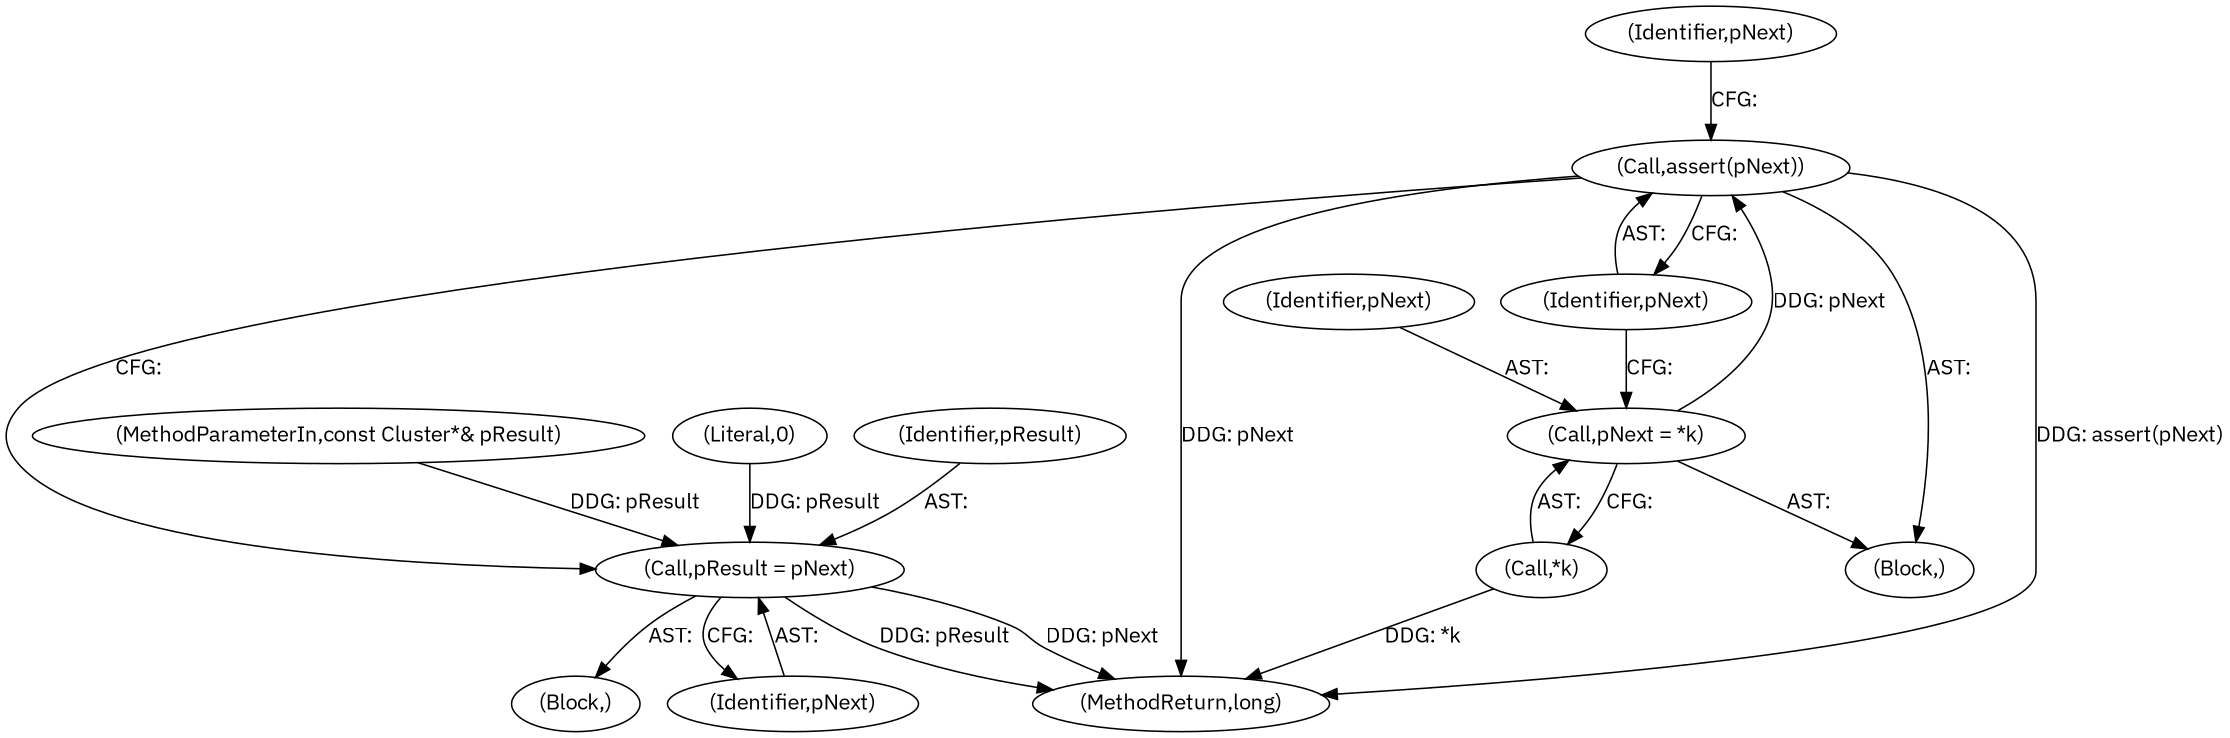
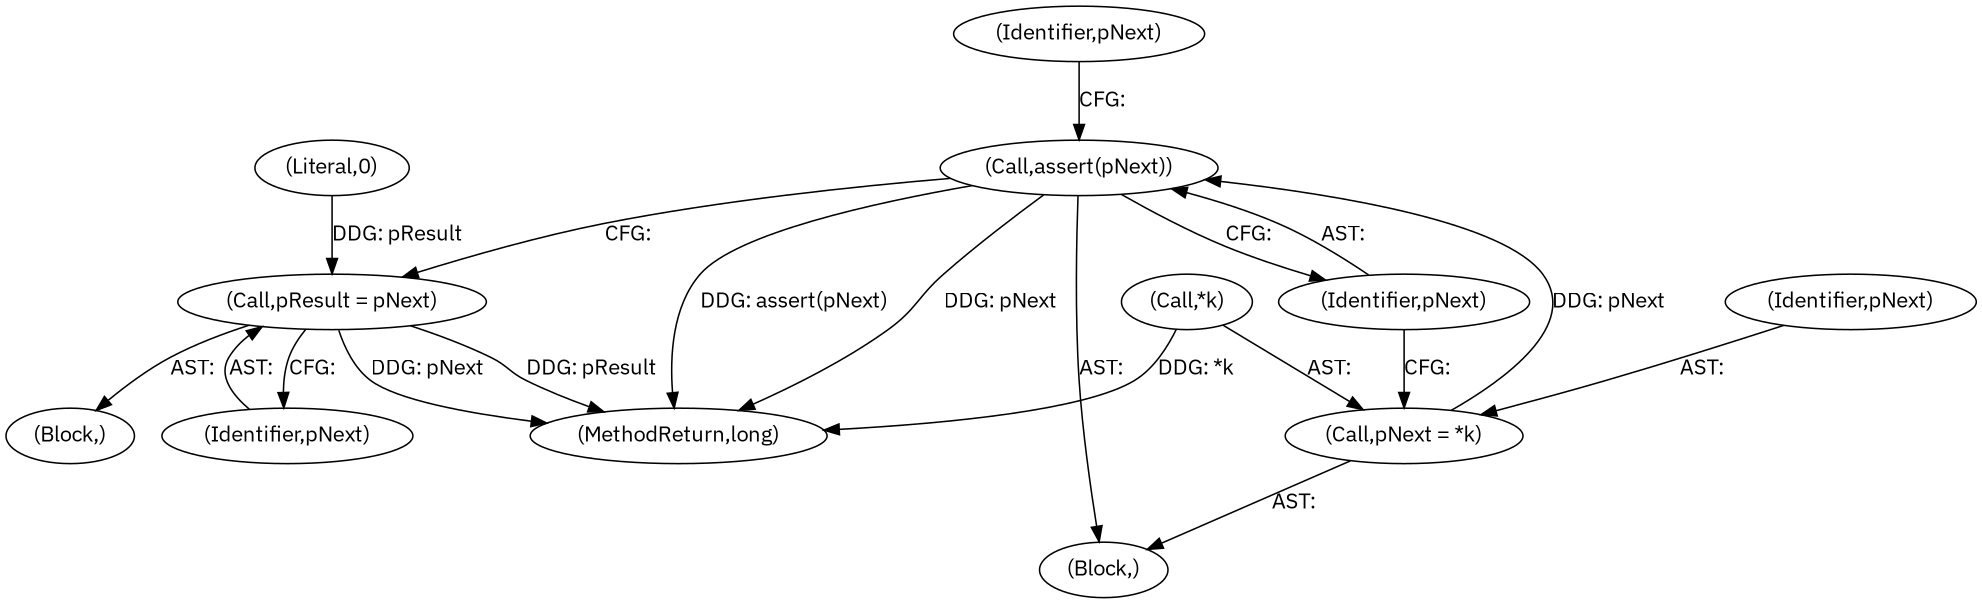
node "(MethodParameterIn,const Cluster*& pResult)": removed
node "(Identifier,pResult)": removed
edge "(Call,pNext = *k)" -> "(Call,*k)": removed, label "CFG:"
